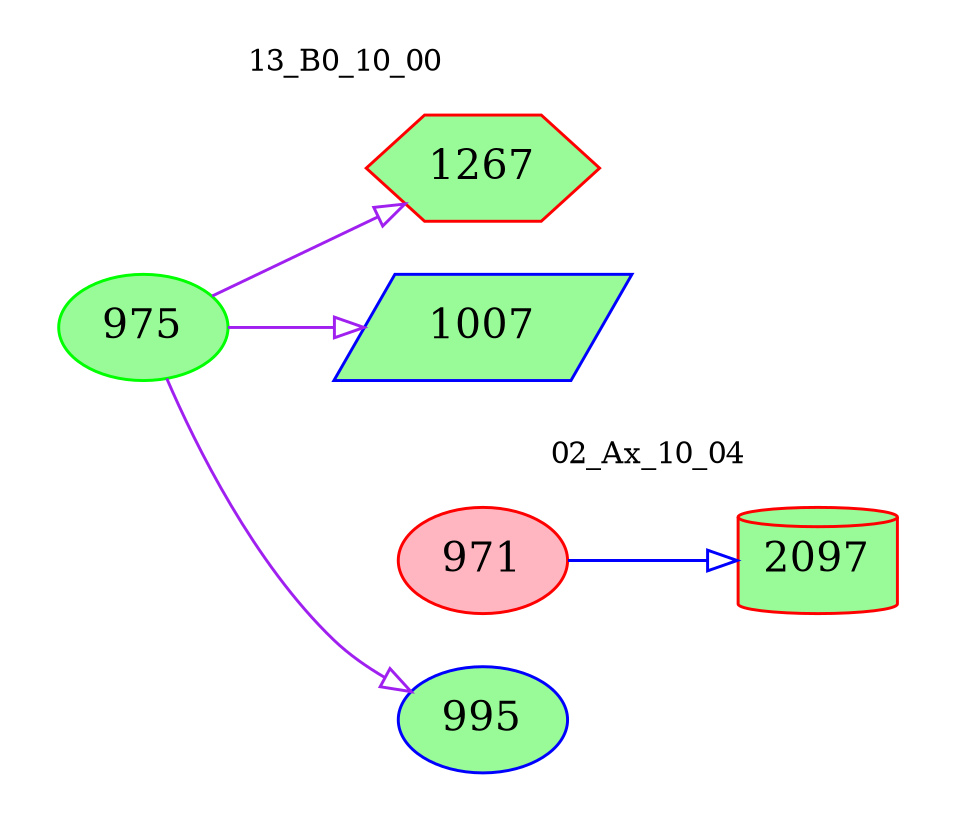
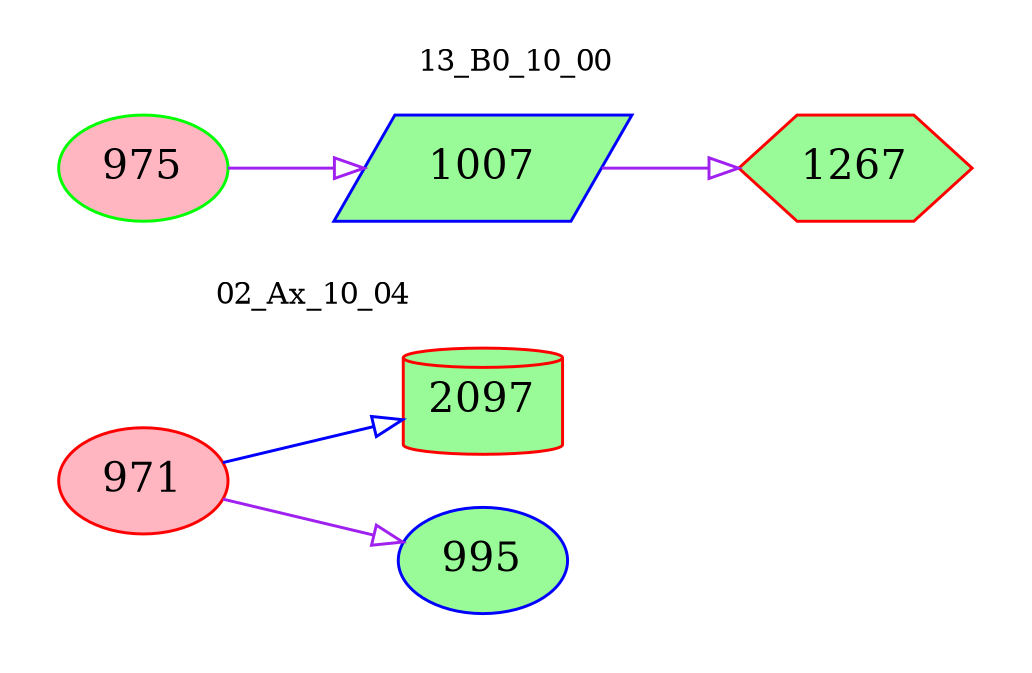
edge "975" -> "1267": now "1007" -> "1267"
node "975": fillcolor palegreen -> lightpink
edge "975" -> "995": now "971" -> "995"
